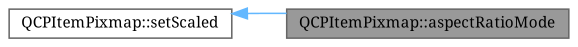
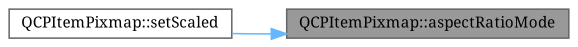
edge "QCPItemPixmap::aspectRatioMode" -> "QCPItemPixmap::setScaled": reversed
